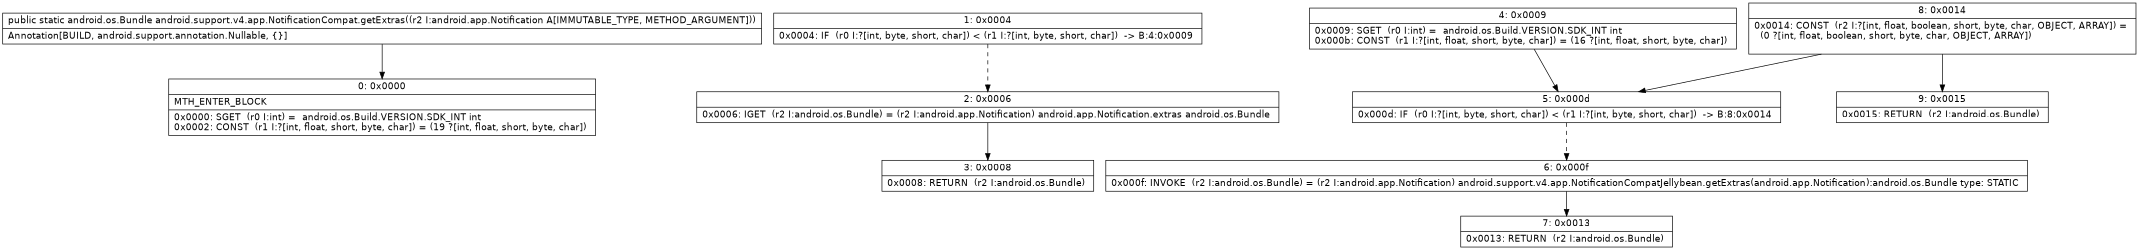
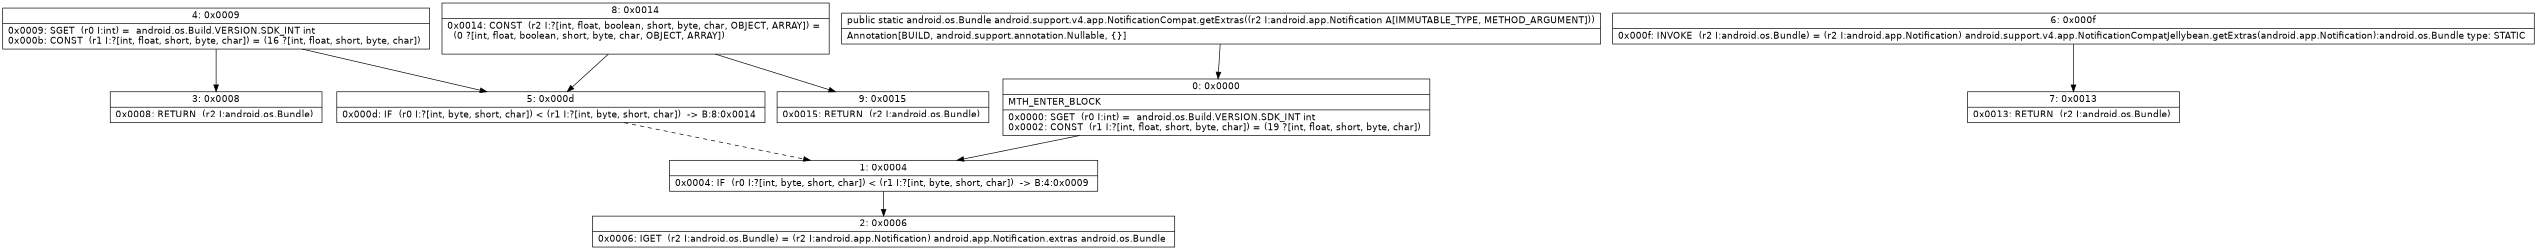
edge "1: 0x0004" -> "2: 0x0006": style dashed -> solid
edge "2: 0x0006" -> "3: 0x0008": now "4: 0x0009" -> "3: 0x0008"
edge "5: 0x000d" -> "6: 0x000f": now "5: 0x000d" -> "1: 0x0004"
edge "0: 0x0000" -> "1: 0x0004": added
